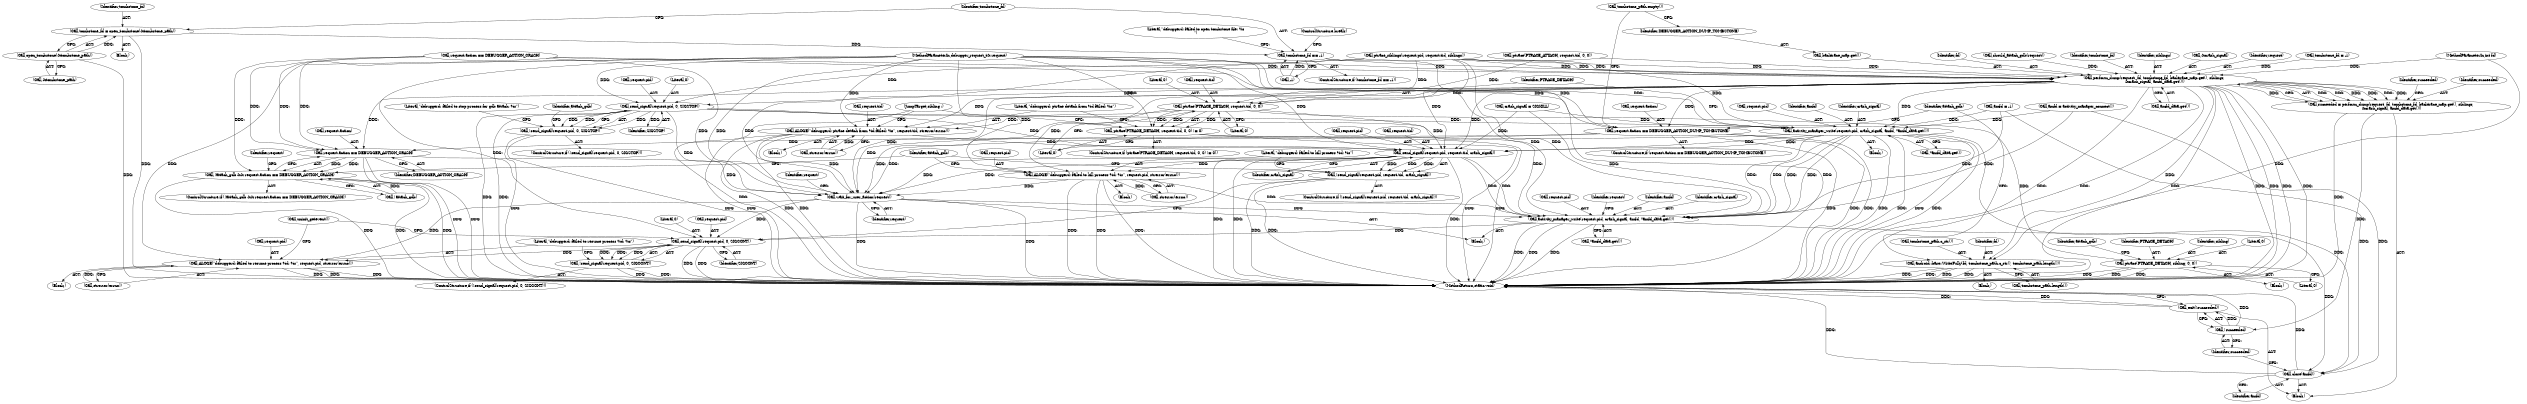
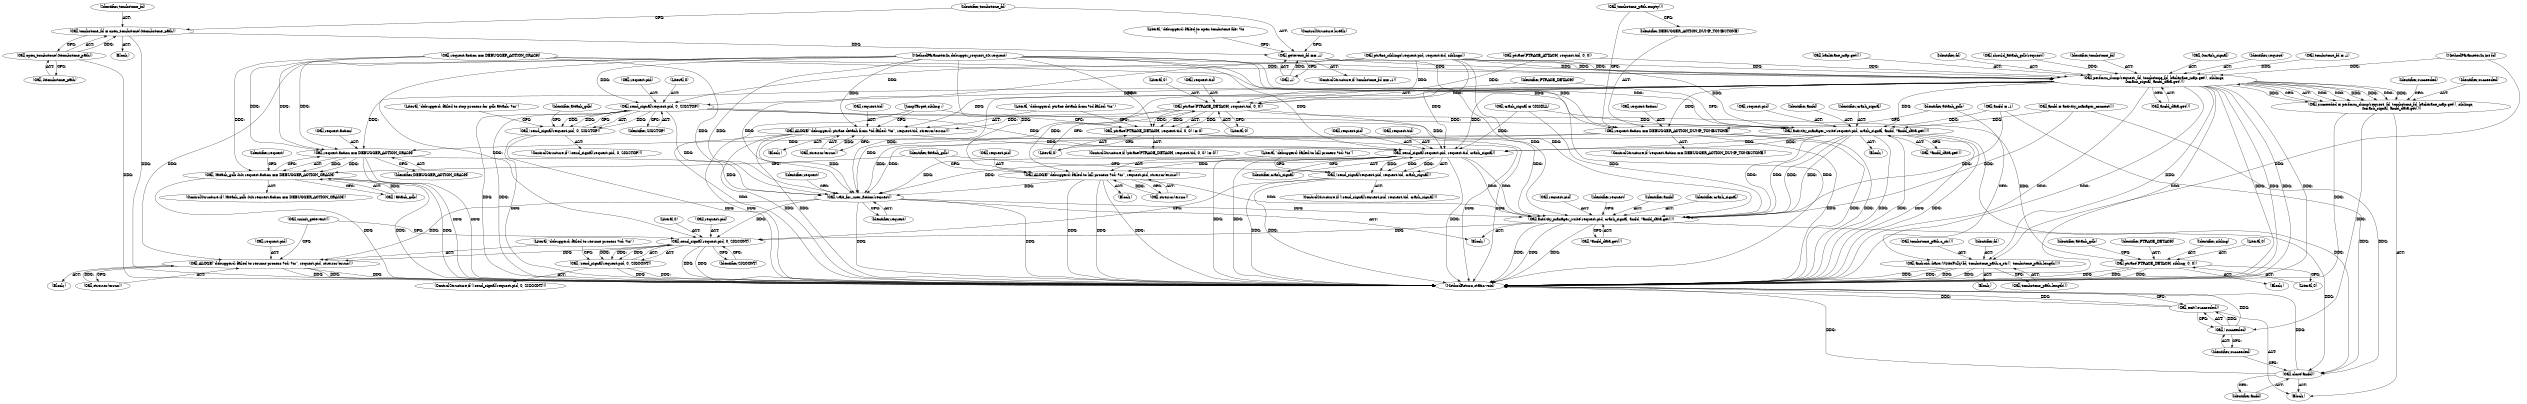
edge "(Identifier,DEBUGGER_ACTION_DUMP_TOMBSTONE)" -> "(Call,backtrace_map.get())": now "(Identifier,DEBUGGER_ACTION_DUMP_TOMBSTONE)" -> "(Call,request.action == DEBUGGER_ACTION_DUMP_TOMBSTONE)"
node "(Call,tombstone_fd == -1)": label "(Call,tombstone_fd == -1)" -> "(Call,getevent_fd == -1)"
node "(Identifier,siblings)": removed
edge "(Call,send_signal(request.pid, 0, SIGSTOP))" -> "(Identifier,SIGSTOP)": label "DDG: " -> "CFG: "
edge "(Identifier,SIGCONT)" -> "(Call,send_signal(request.pid, 0, SIGCONT))": label "AST: " -> "CFG: "
